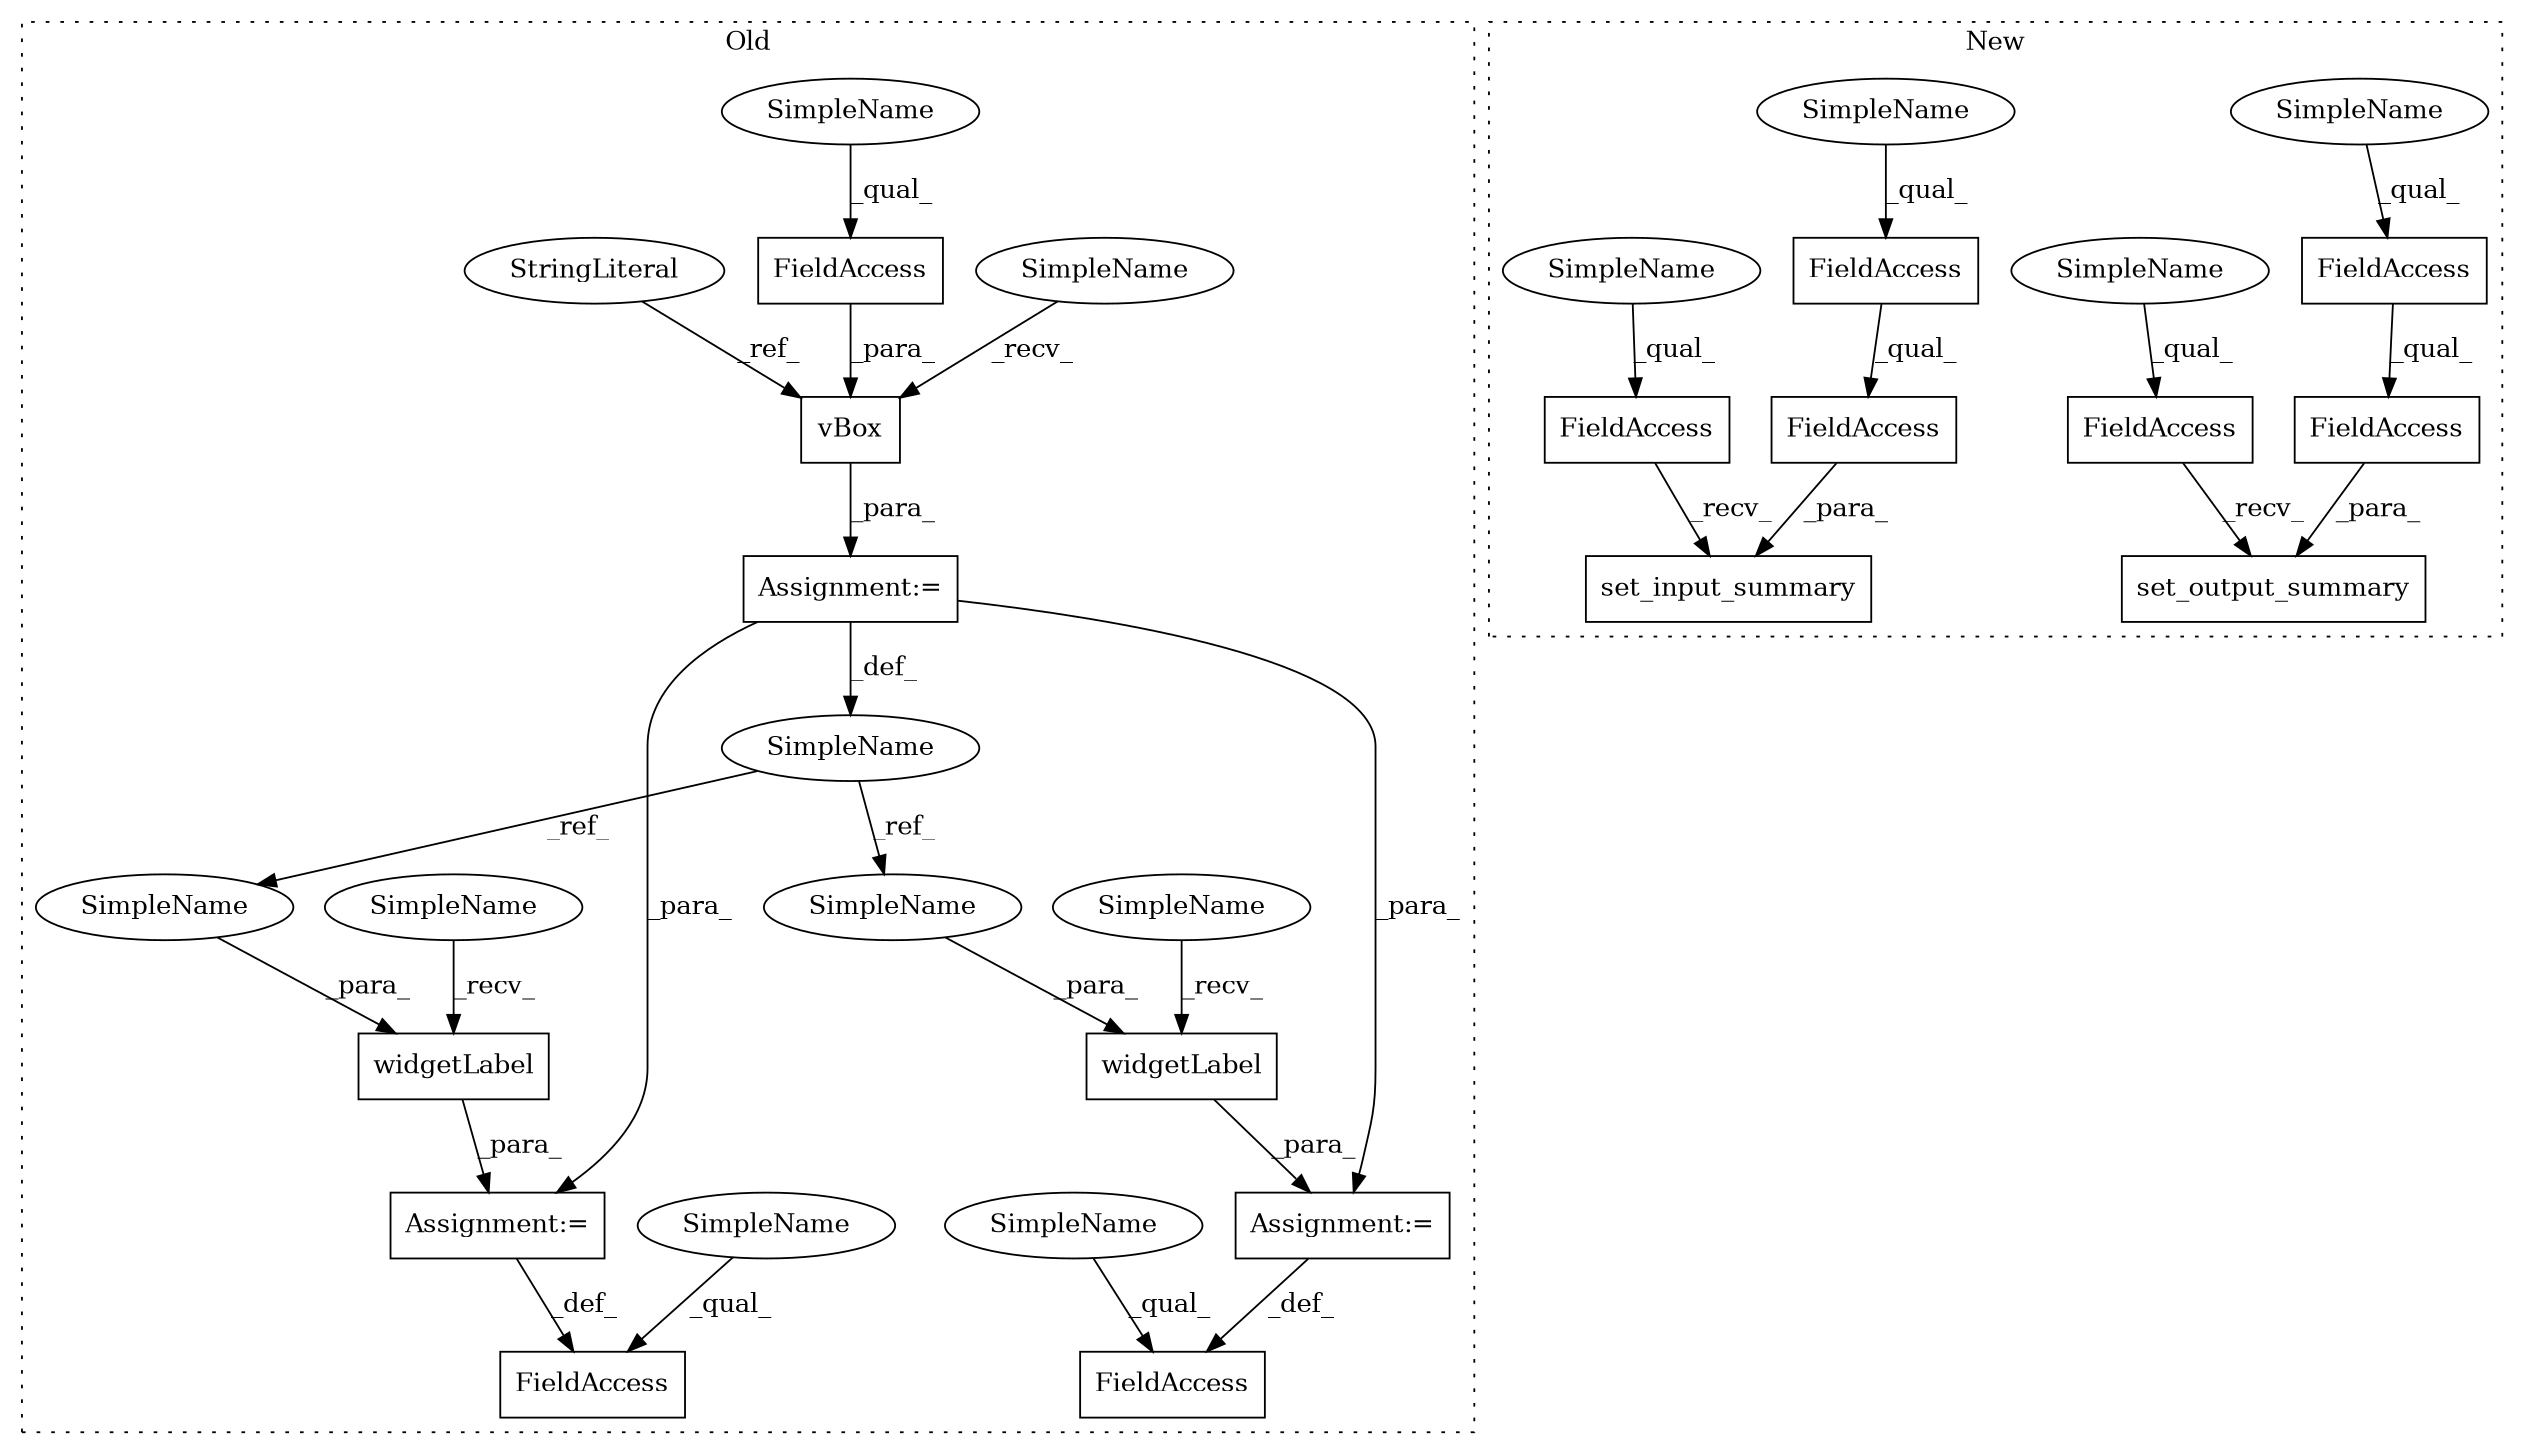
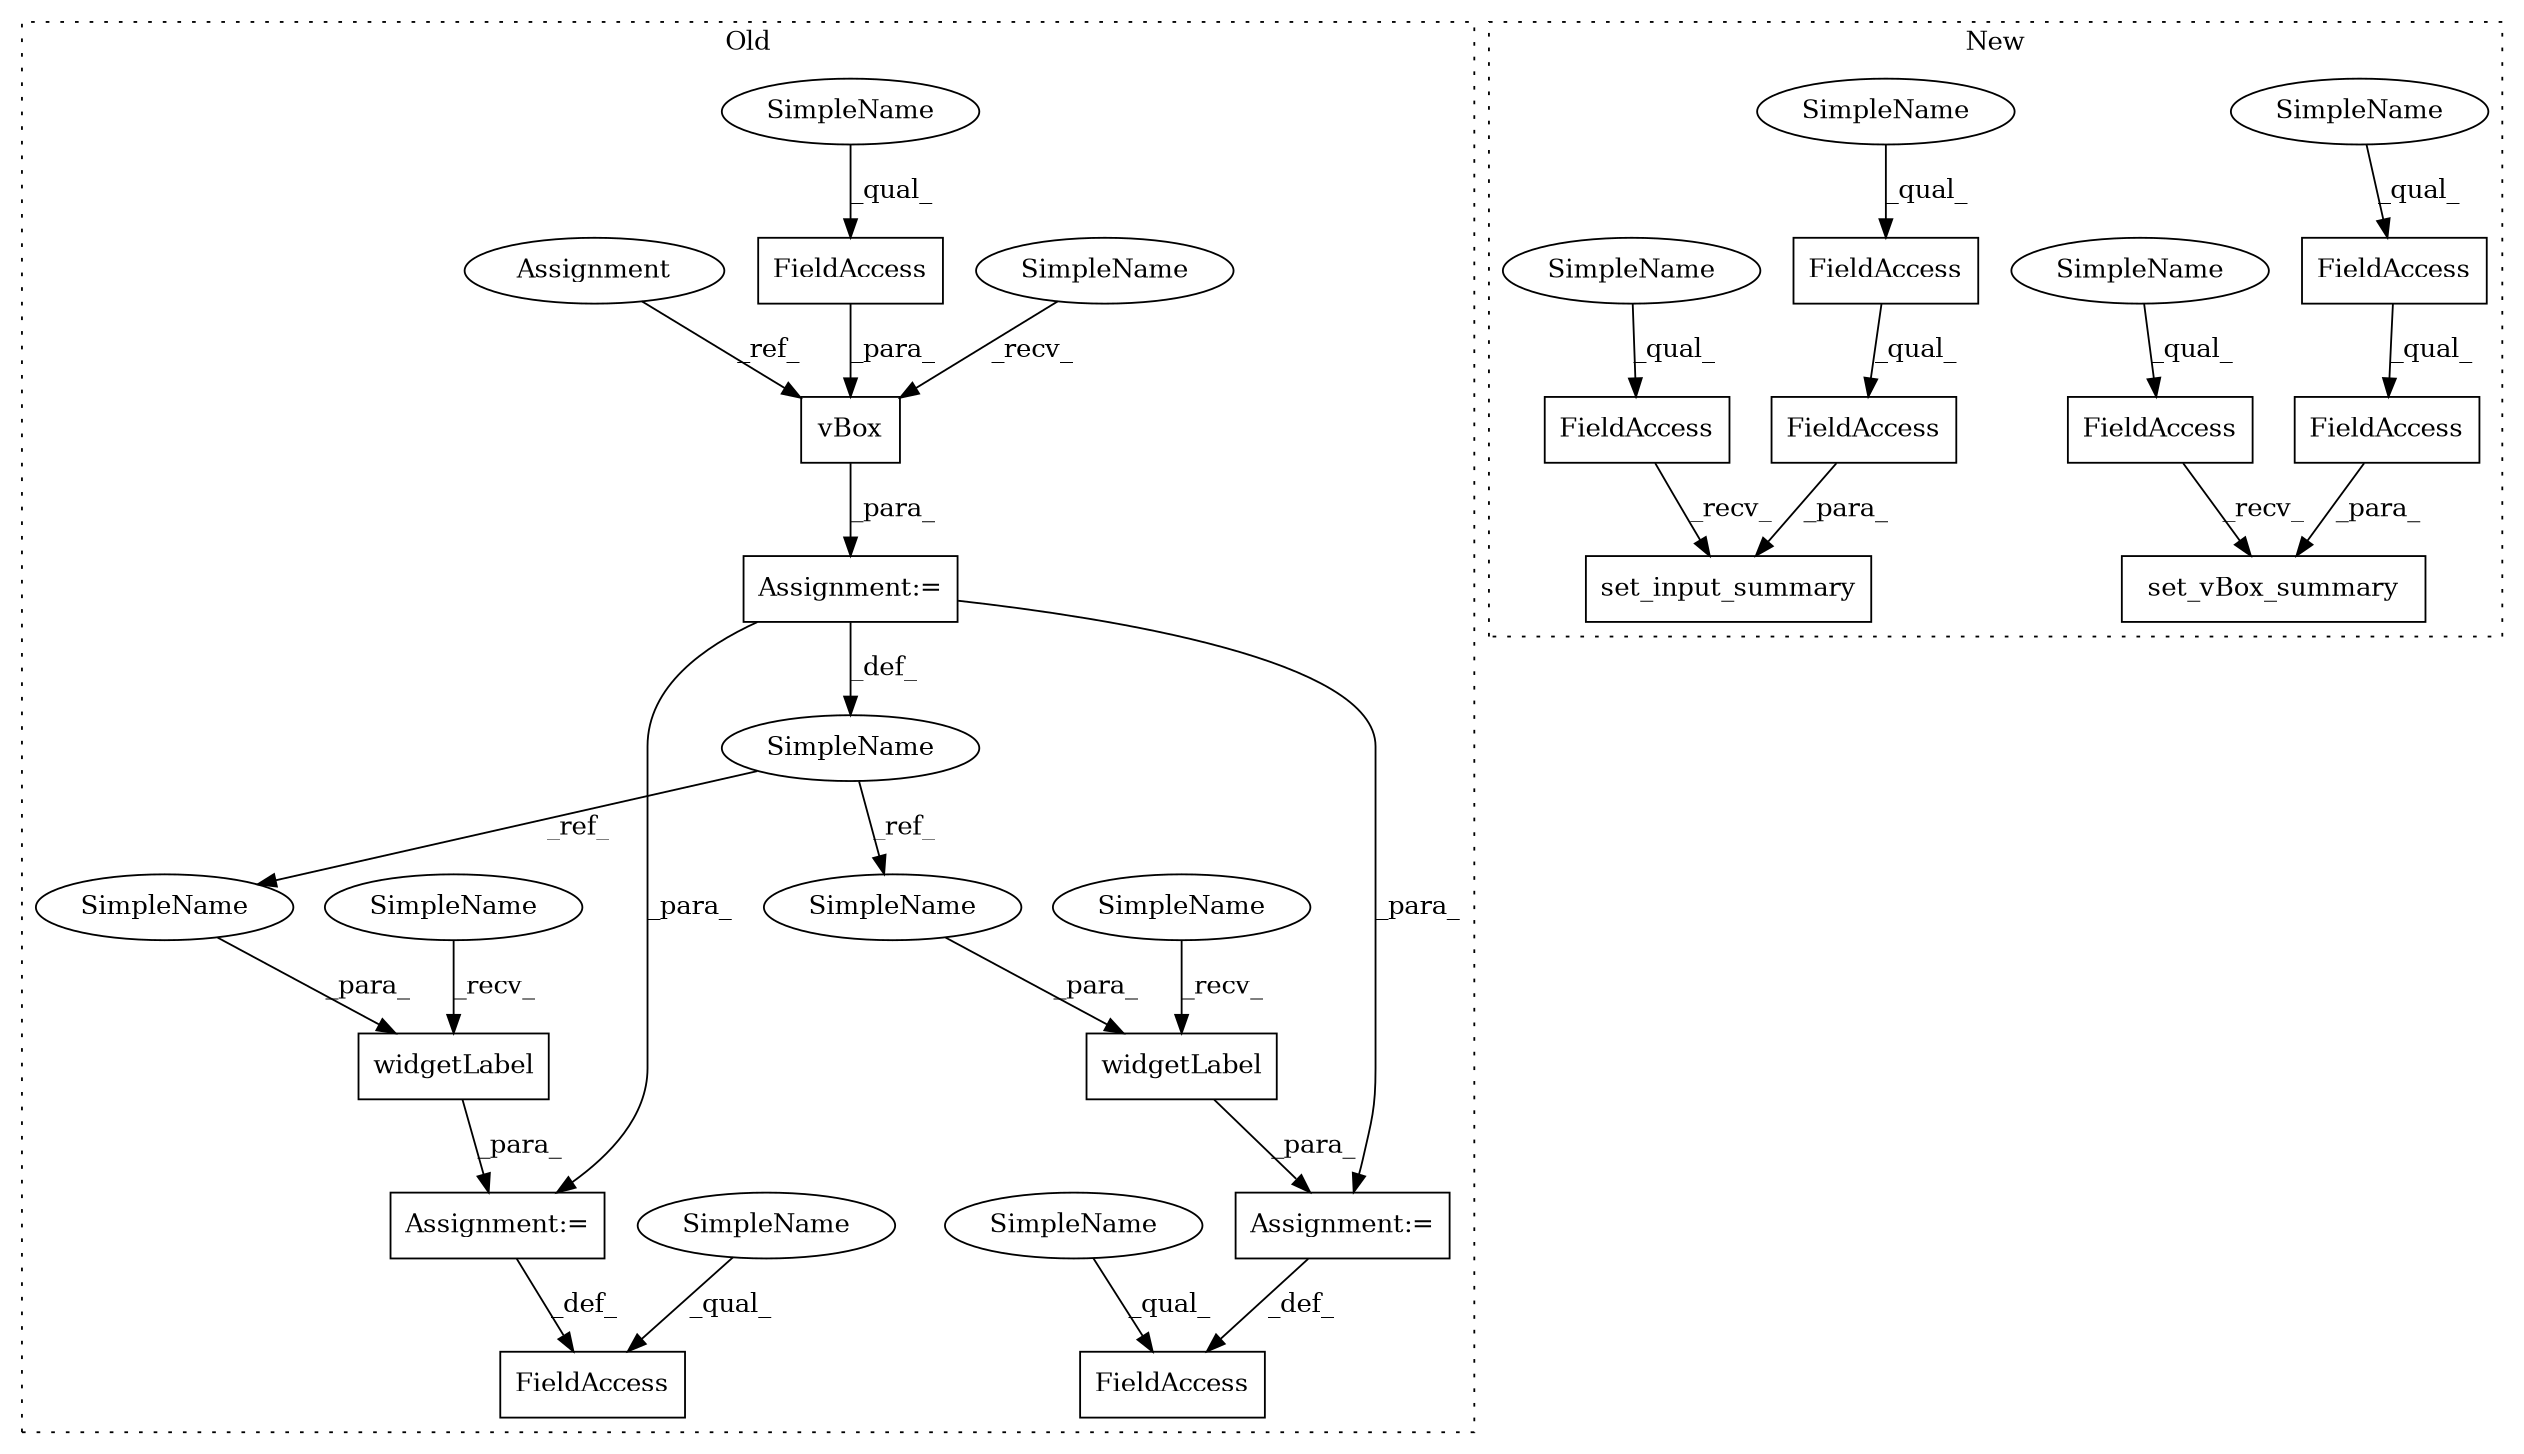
node "StringLiteral": label "StringLiteral" -> "Assignment"
node "set_output_summary": label "set_output_summary" -> "set_vBox_summary"
